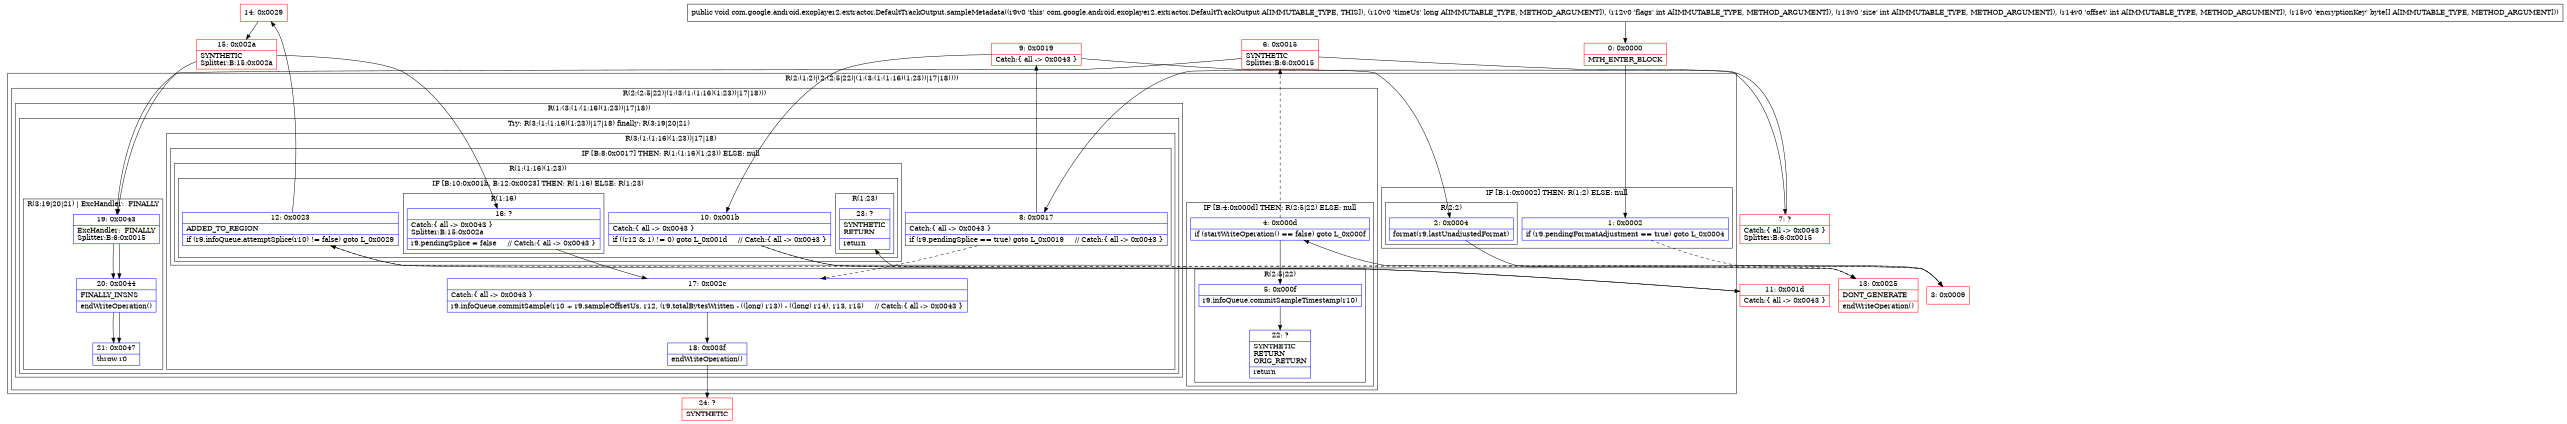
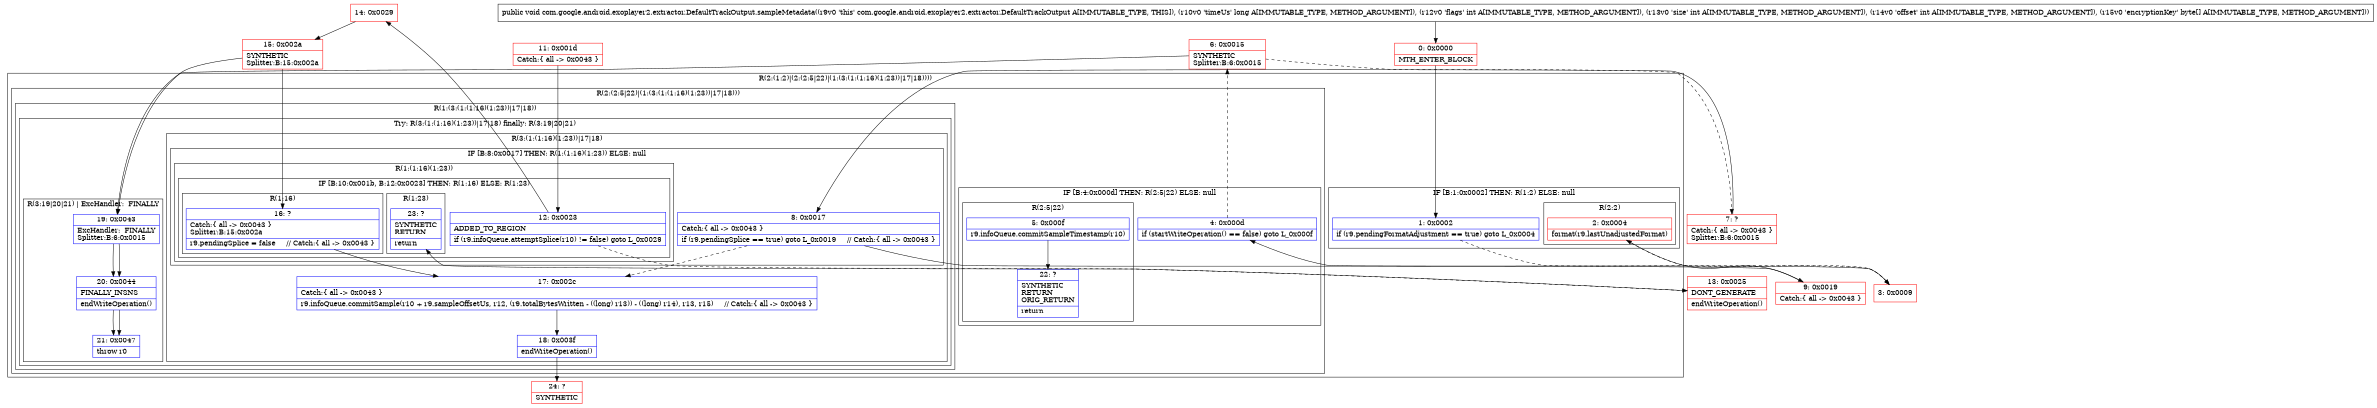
edge "6: 0x0015" -> "7: ?": style solid -> dashed
node "10: 0x001b": removed
node "2: 0x0004": color blue -> red
edge "4: 0x000d" -> "5: 0x000f": removed
edge "2: 0x0004" -> "3: 0x0009": style solid -> dashed
